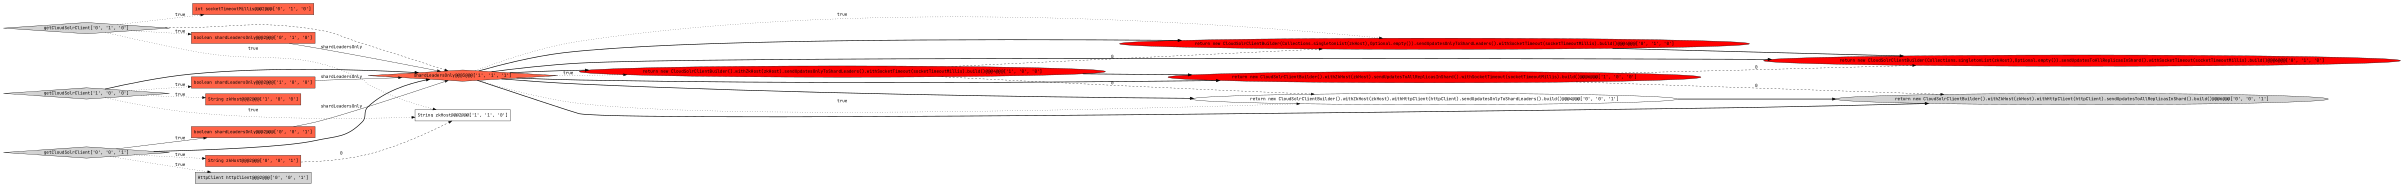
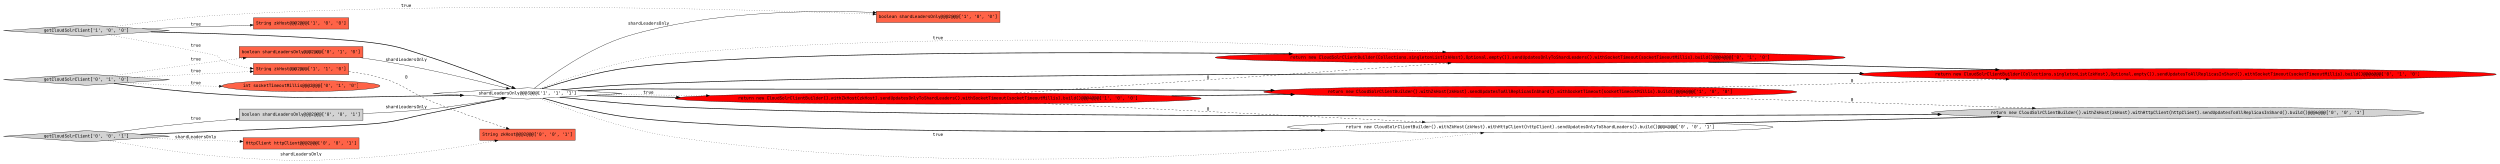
node "int socketTimeoutMillis@@@2@@@['0', '1', '0']": shape box -> ellipse
edge "getCloudSolrClient['0', '1', '0']" -> "shardLeadersOnly@@@3@@@['1', '1', '1']": style dashed -> bold
node "shardLeadersOnly@@@3@@@['1', '1', '1']": fillcolor tomato -> white
edge "boolean shardLeadersOnly@@@2@@@['1', '0', '0']" -> "shardLeadersOnly@@@3@@@['1', '1', '1']": reversed
edge "getCloudSolrClient['1', '0', '0']" -> "String zkHost@@@2@@@['1', '0', '0']": style dotted -> solid
node "String zkHost@@@2@@@['1', '1', '0']": fillcolor white -> tomato
node "boolean shardLeadersOnly@@@2@@@['0', '0', '1']": fillcolor tomato -> lightgray
edge "String zkHost@@@2@@@['0', '0', '1']" -> "String zkHost@@@2@@@['1', '1', '0']": reversed
edge "getCloudSolrClient['0', '0', '1']" -> "String zkHost@@@2@@@['0', '0', '1']": label "true" -> "shardLeadersOnly"
edge "getCloudSolrClient['0', '0', '1']" -> "HttpClient httpClient@@@2@@@['0', '0', '1']": label "true" -> "shardLeadersOnly"
node "HttpClient httpClient@@@2@@@['0', '0', '1']": fillcolor lightgray -> tomato
